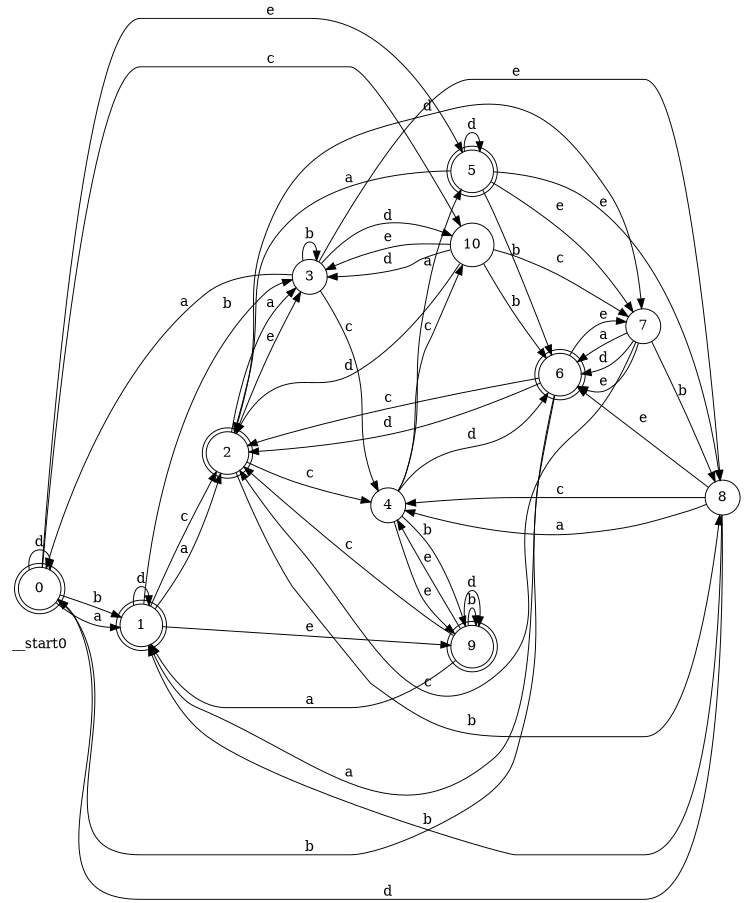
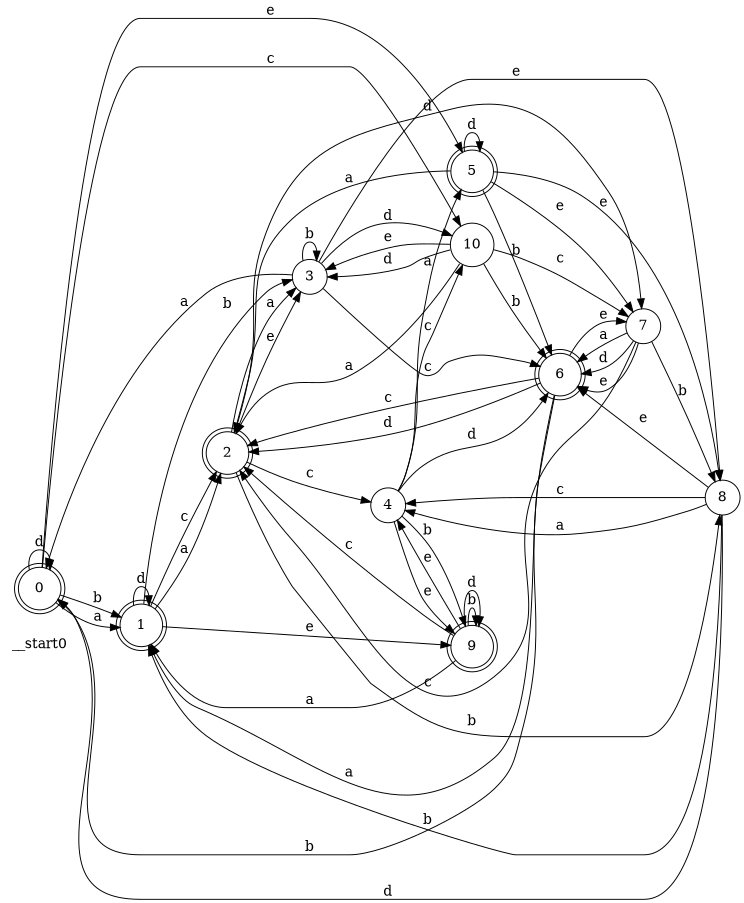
edge "10" -> "2": label "d" -> "a"
edge "3" -> "4": now "3" -> "6"
